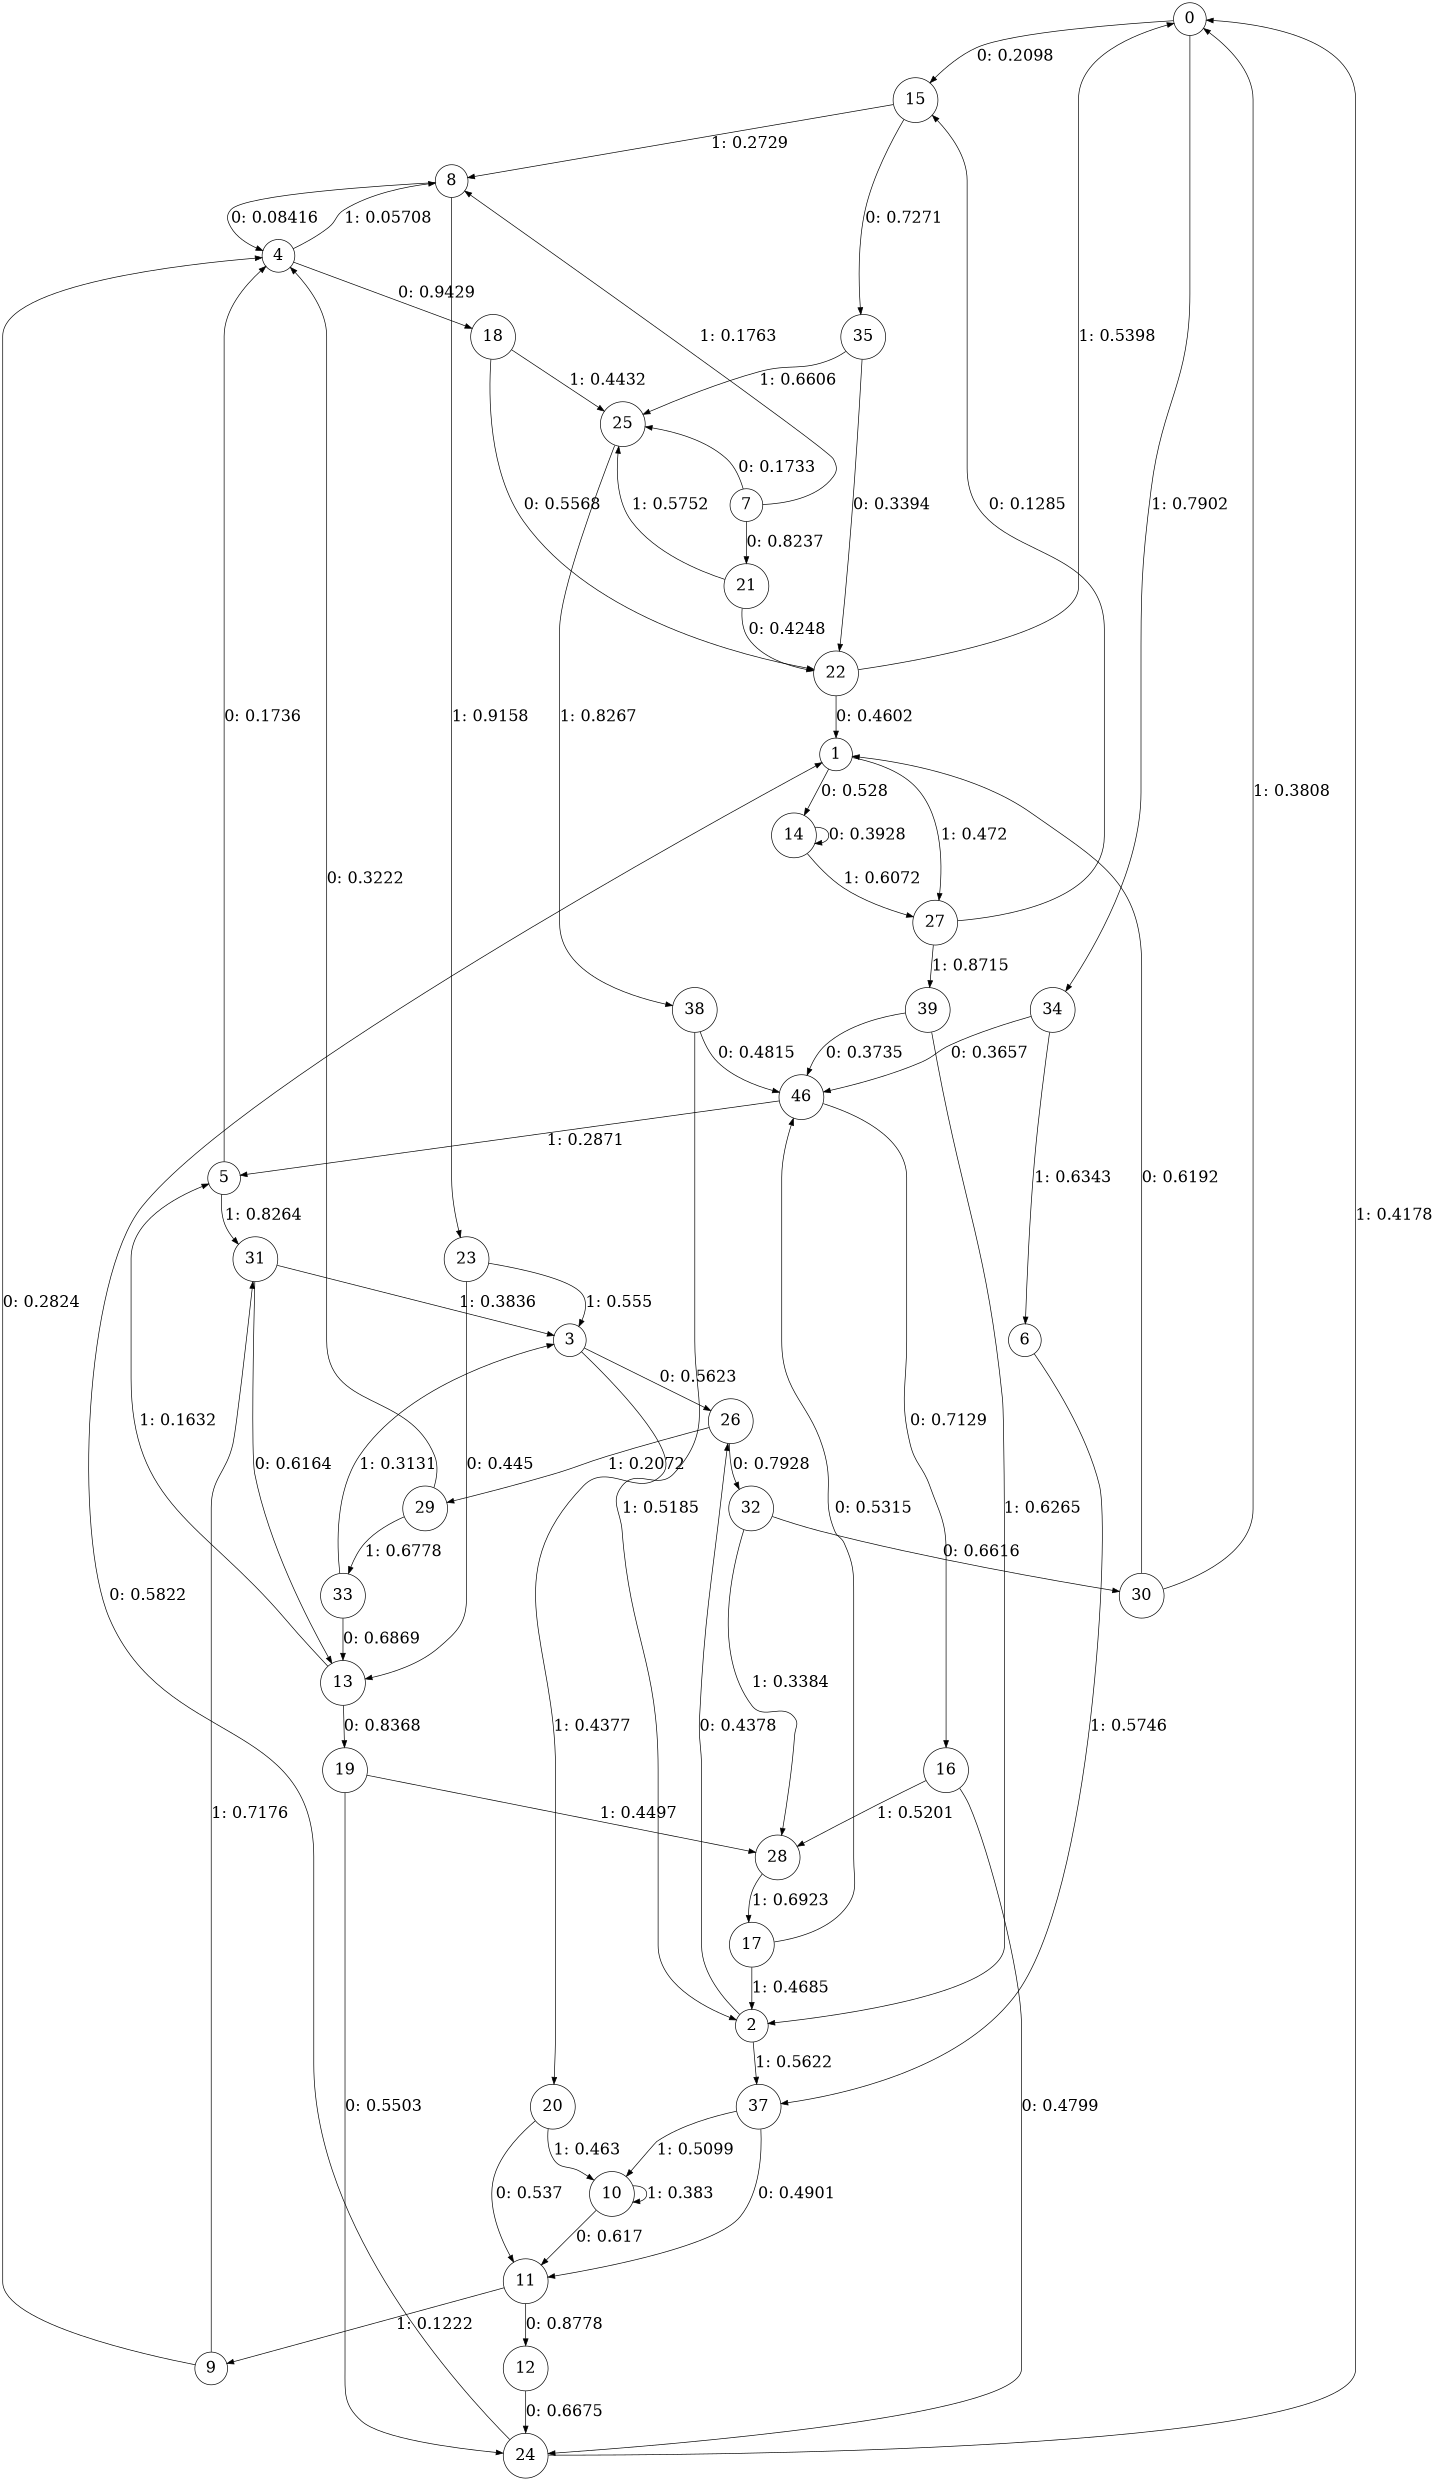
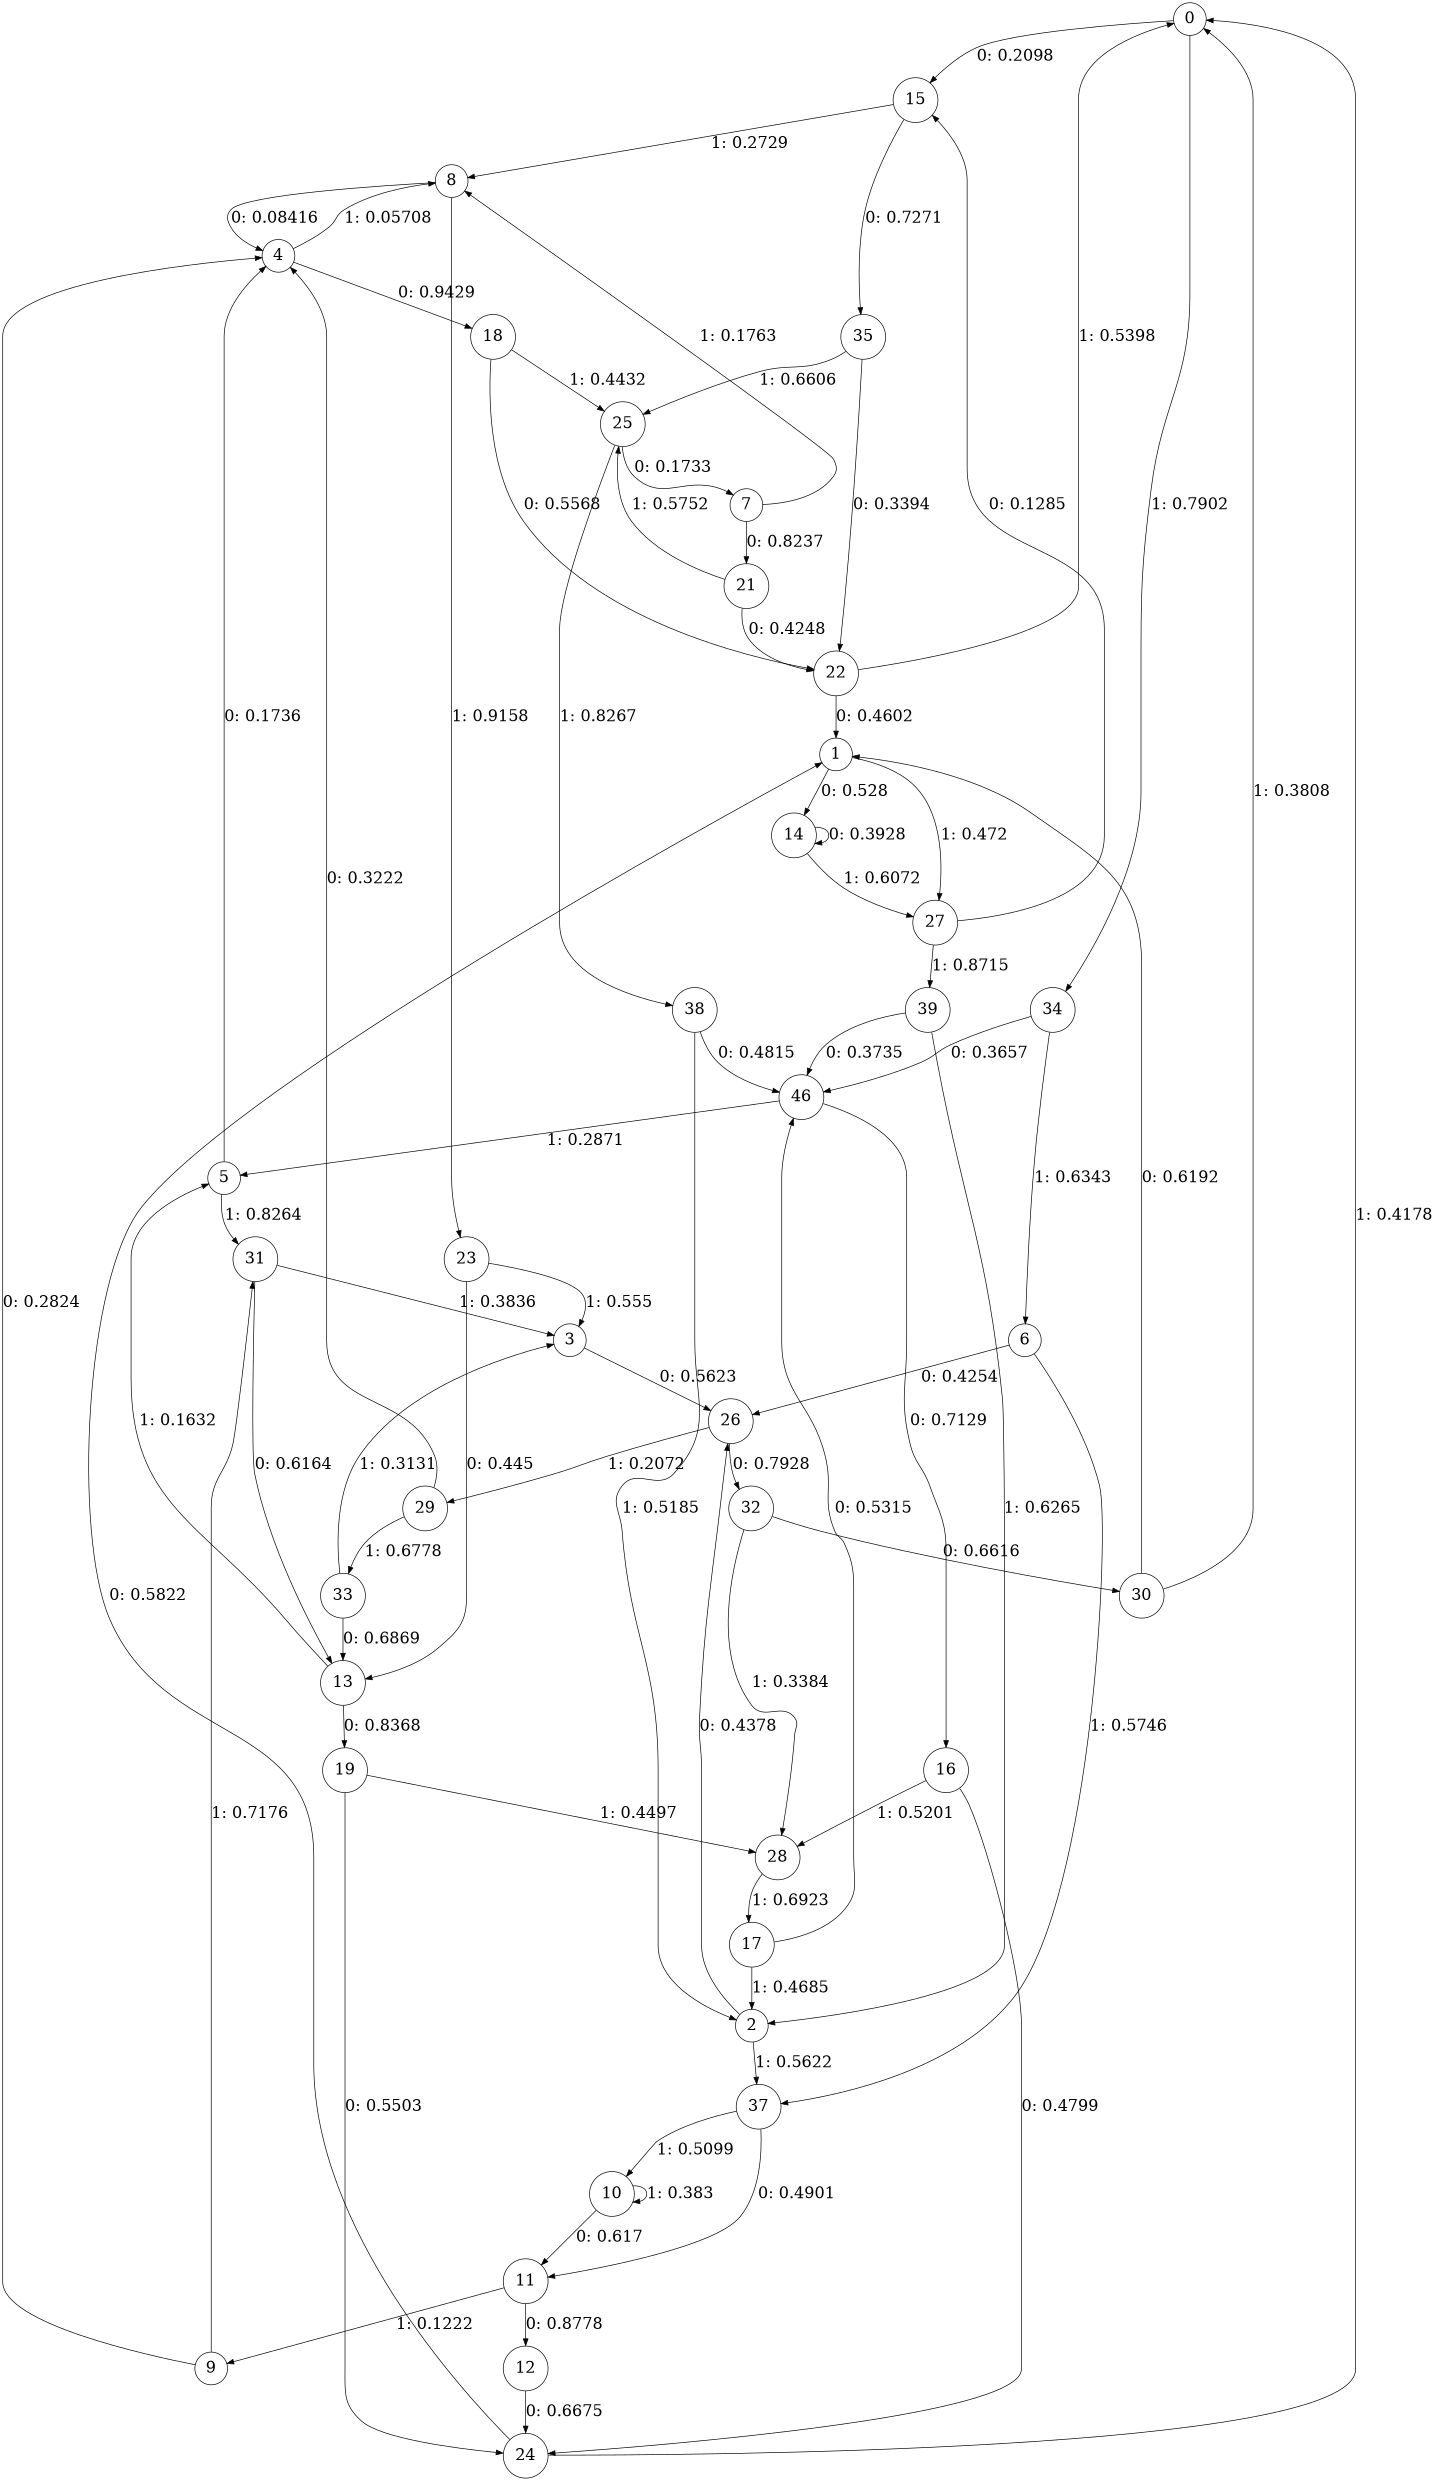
edge "7" -> "25": reversed
edge "6" -> "26": added, label "0: 0.4254"
node "20": removed
